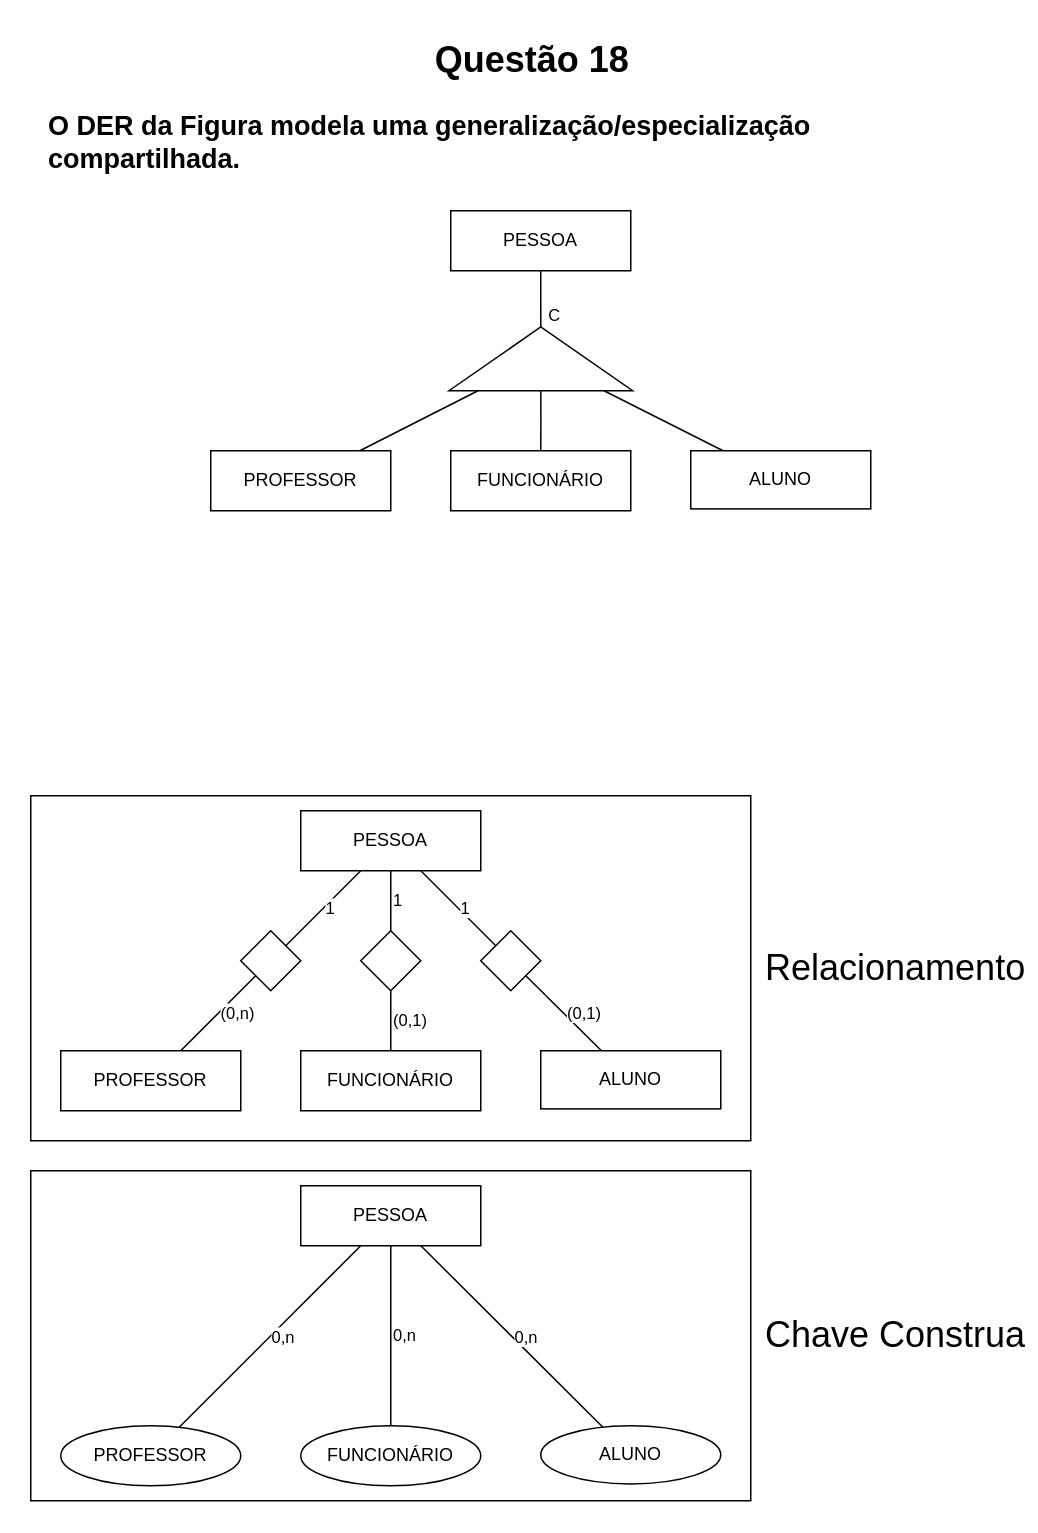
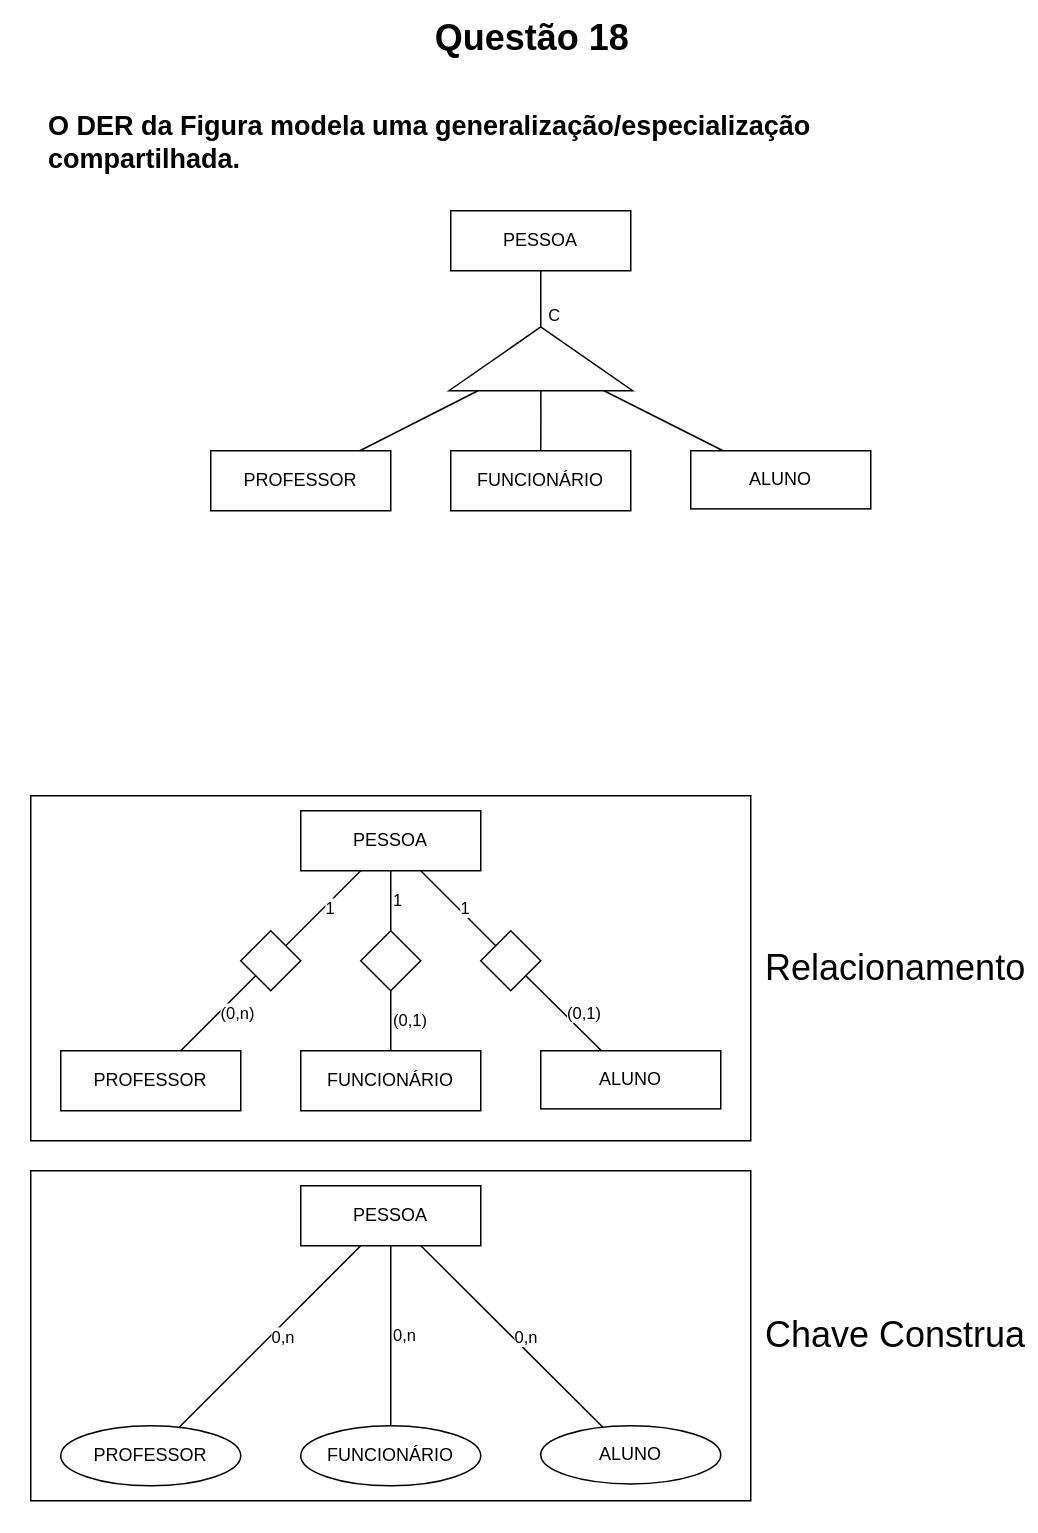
node "Questão 18": moved (532, 61) -> (532, 38)
